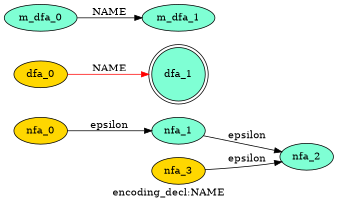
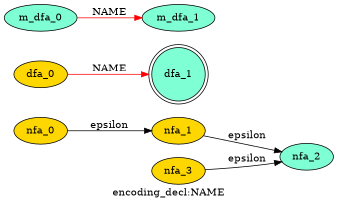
edge "m_dfa_0" -> "m_dfa_1": color black -> red
node "nfa_1": fillcolor aquamarine -> gold
